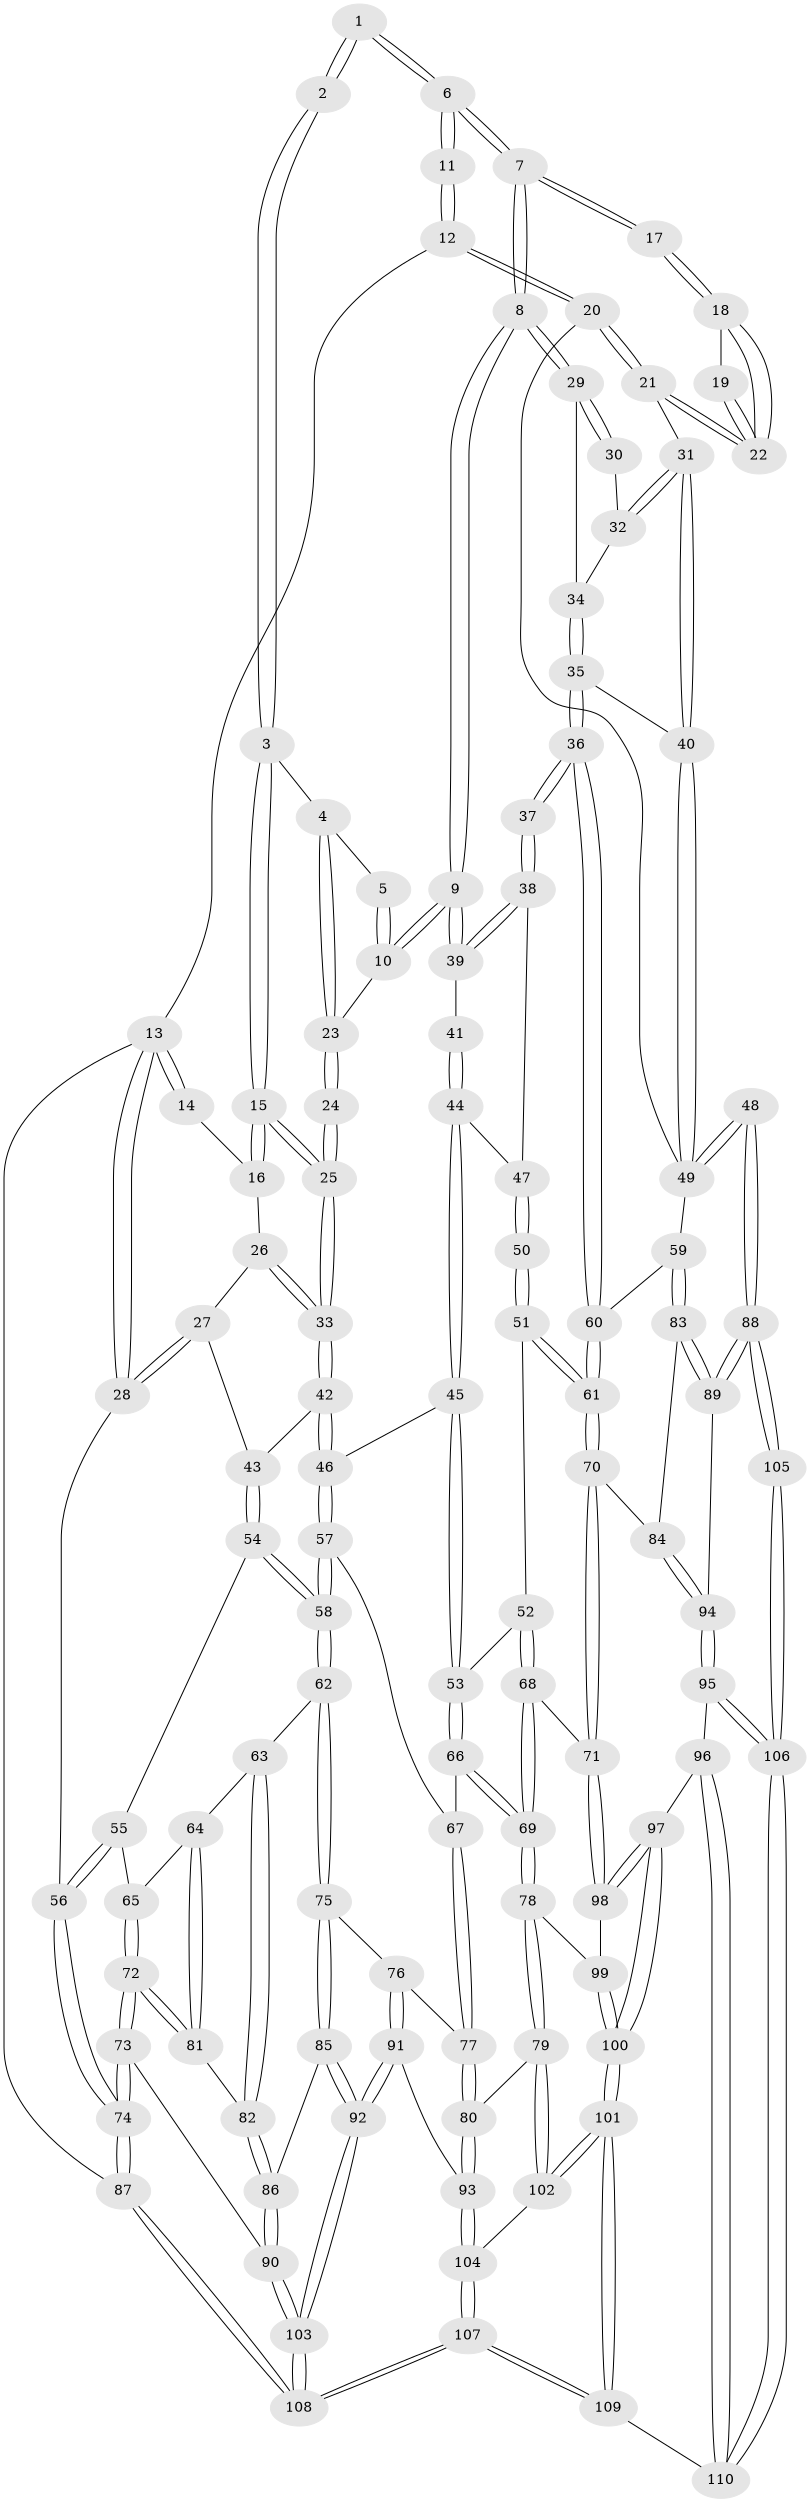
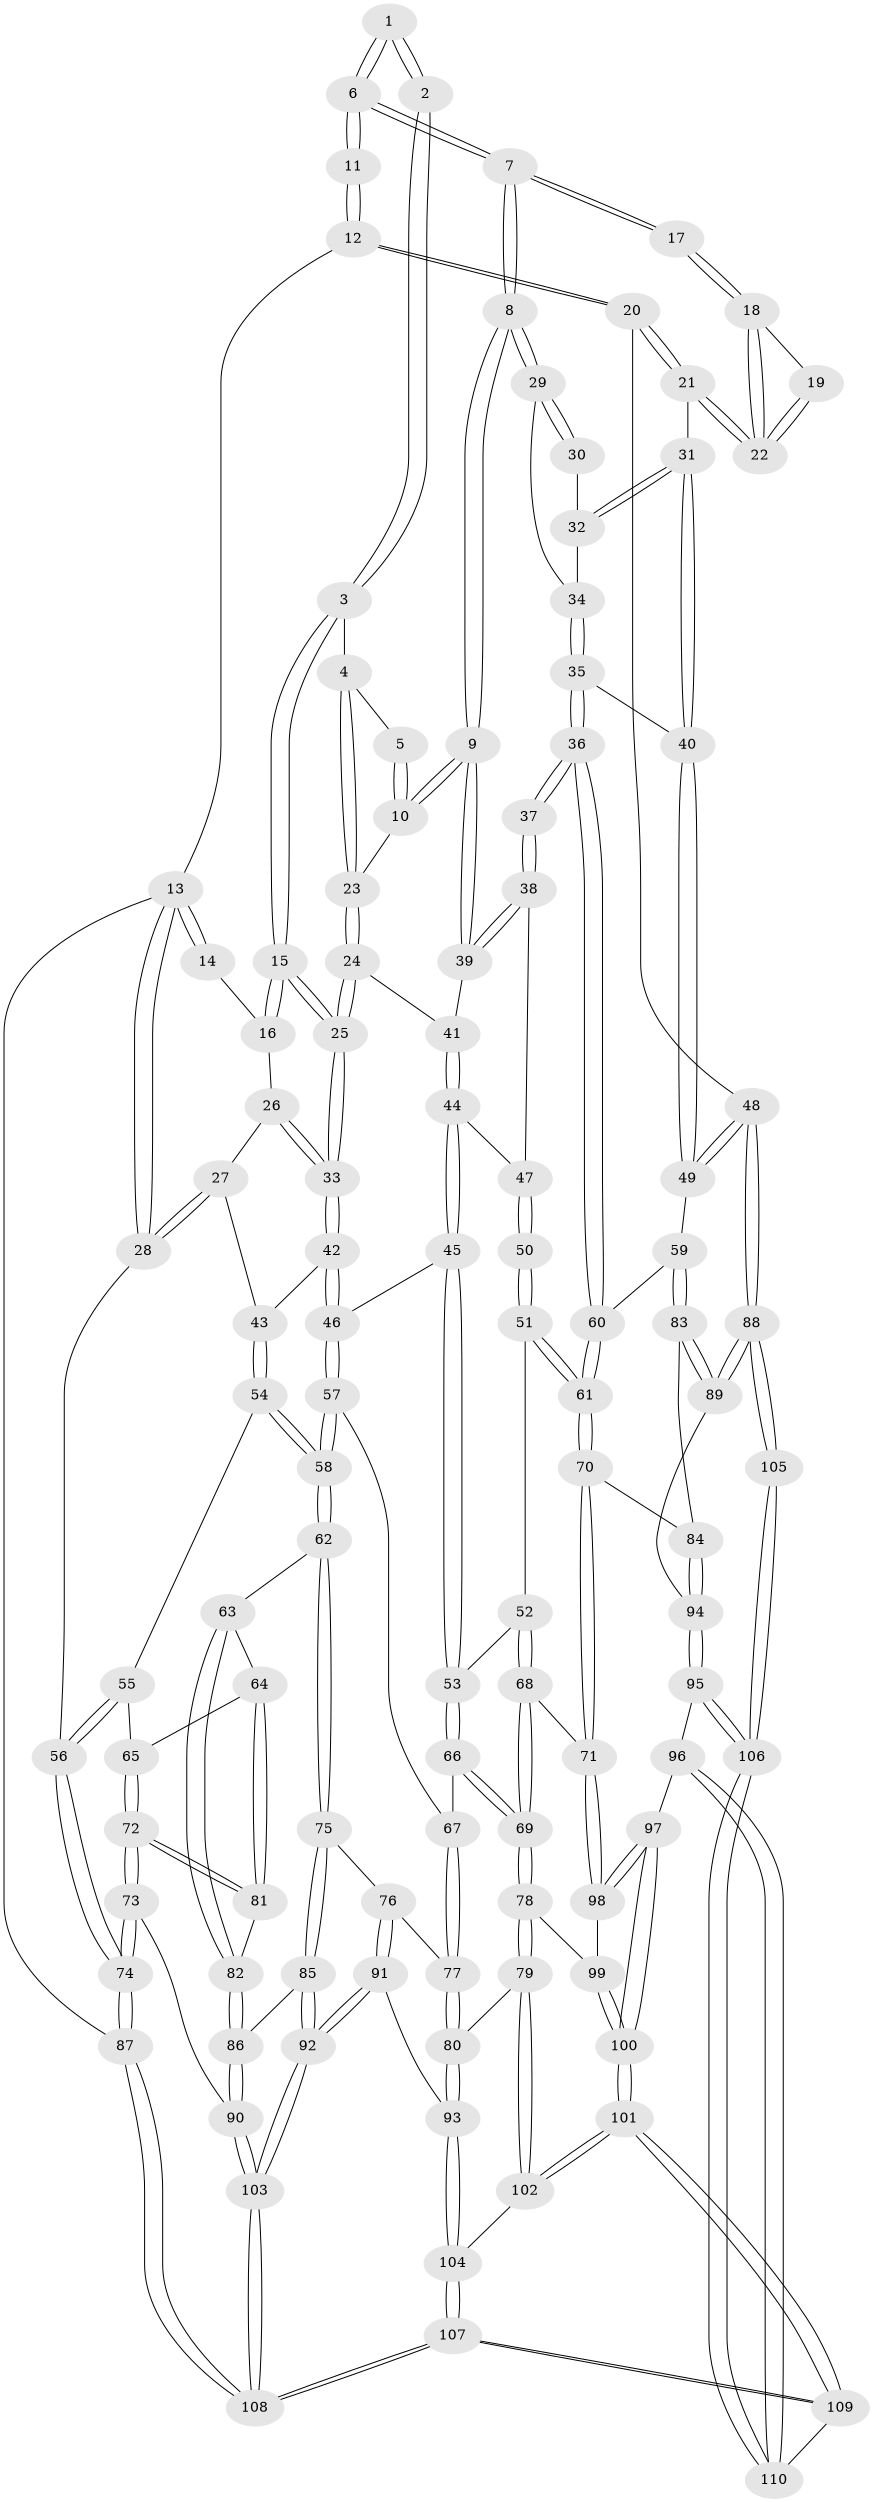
edge "20" -- "49": now "20" -- "48"
edge "24" -- "41": added
